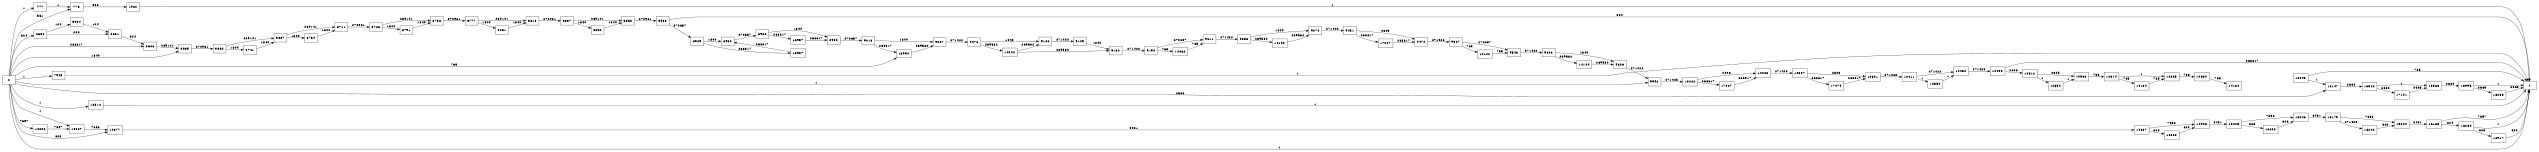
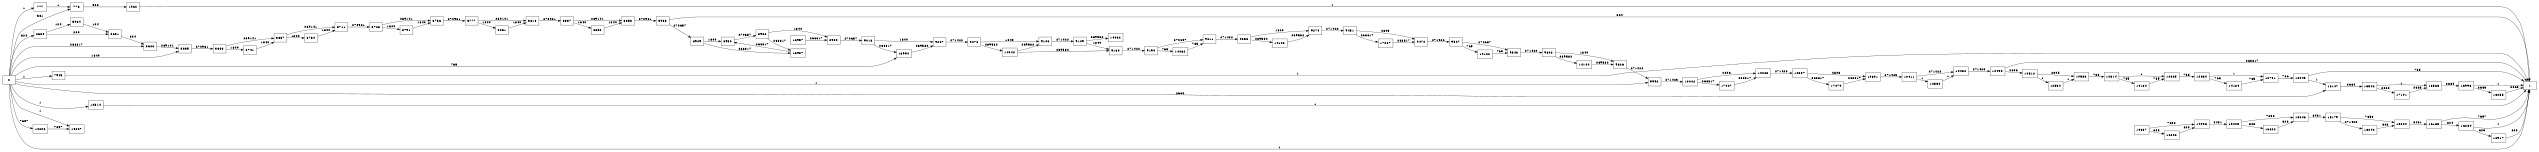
edge "8962" -> "16957": now "8962" -> "16937"
node "14062": added
node "12701": added
node "14877": removed
